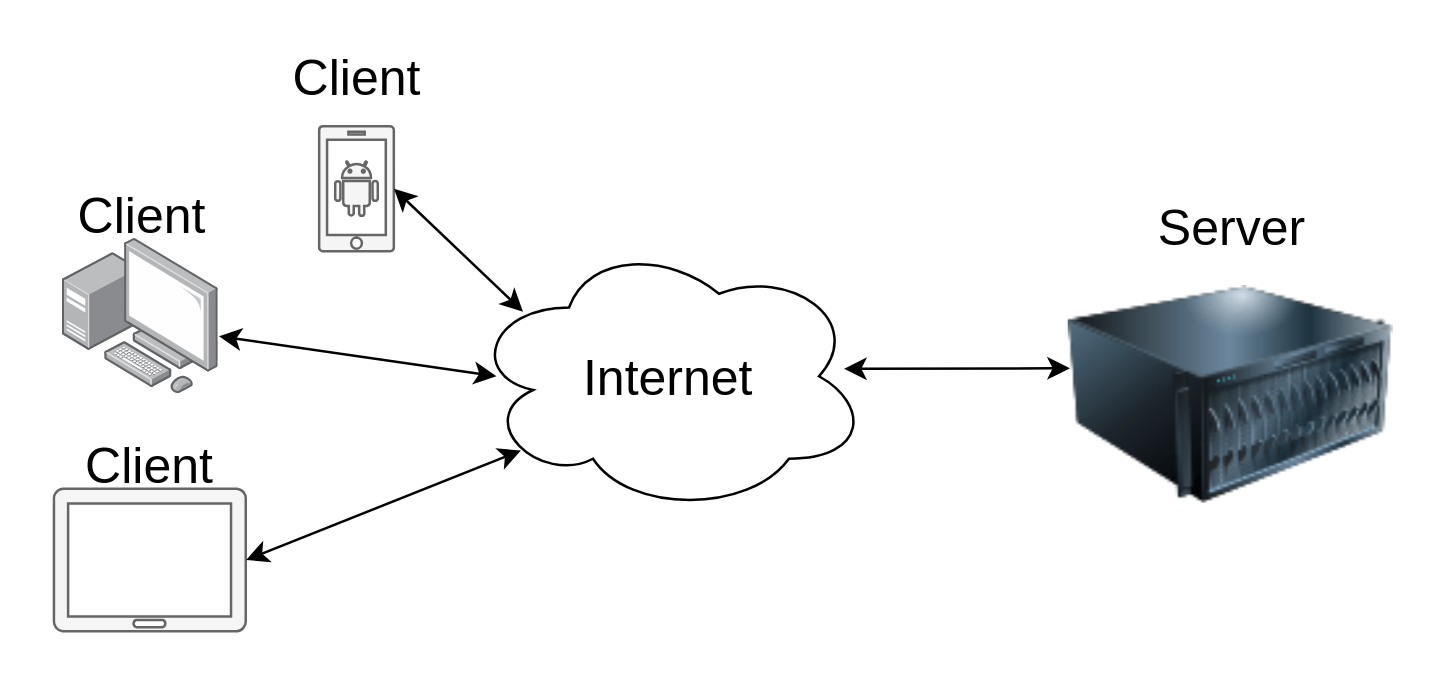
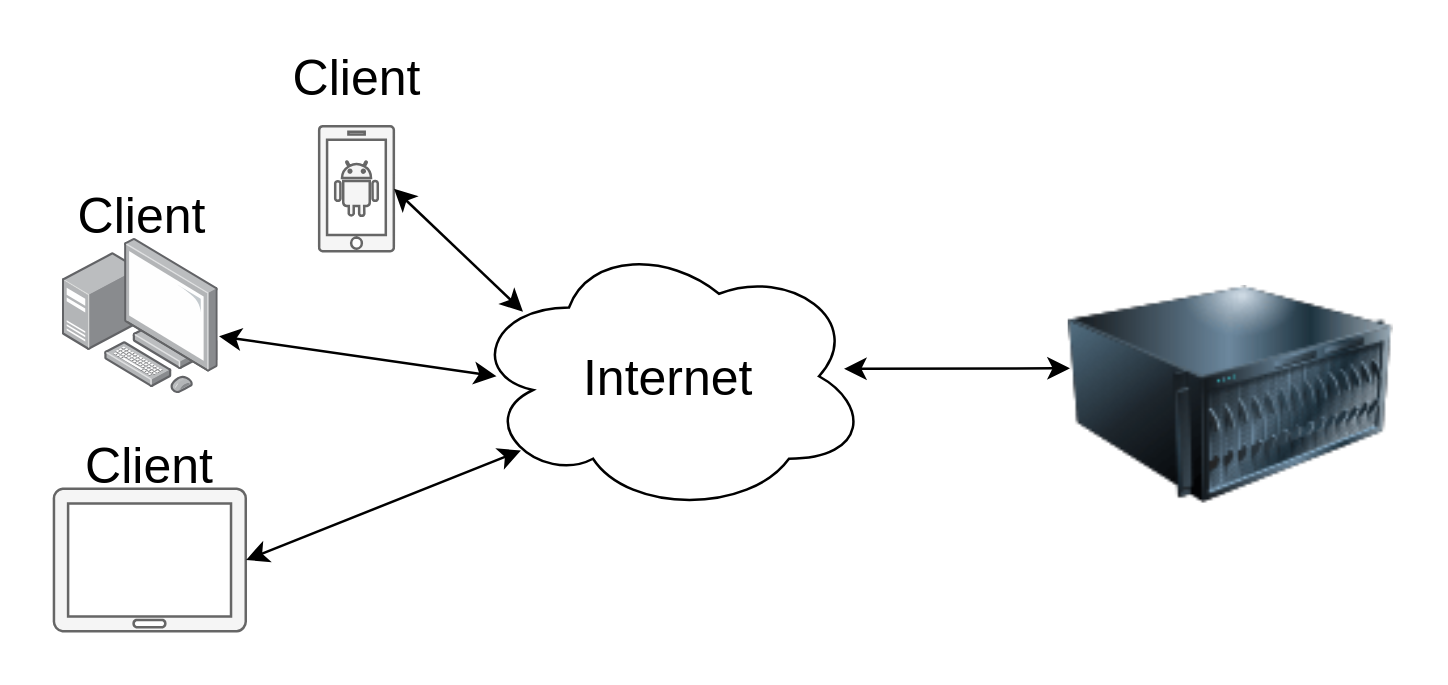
node "Server": removed
